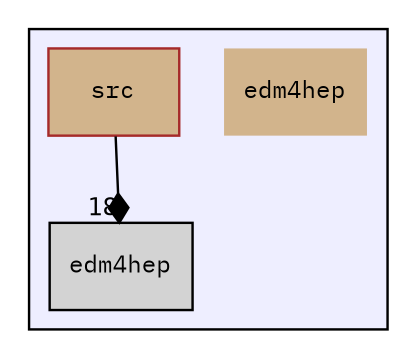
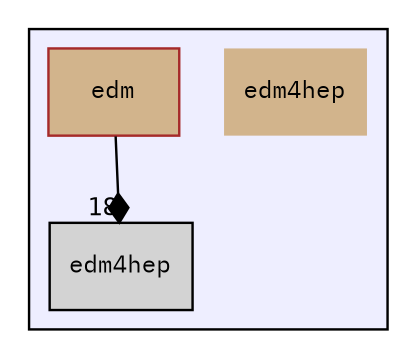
node "src": label "src" -> "edm"
